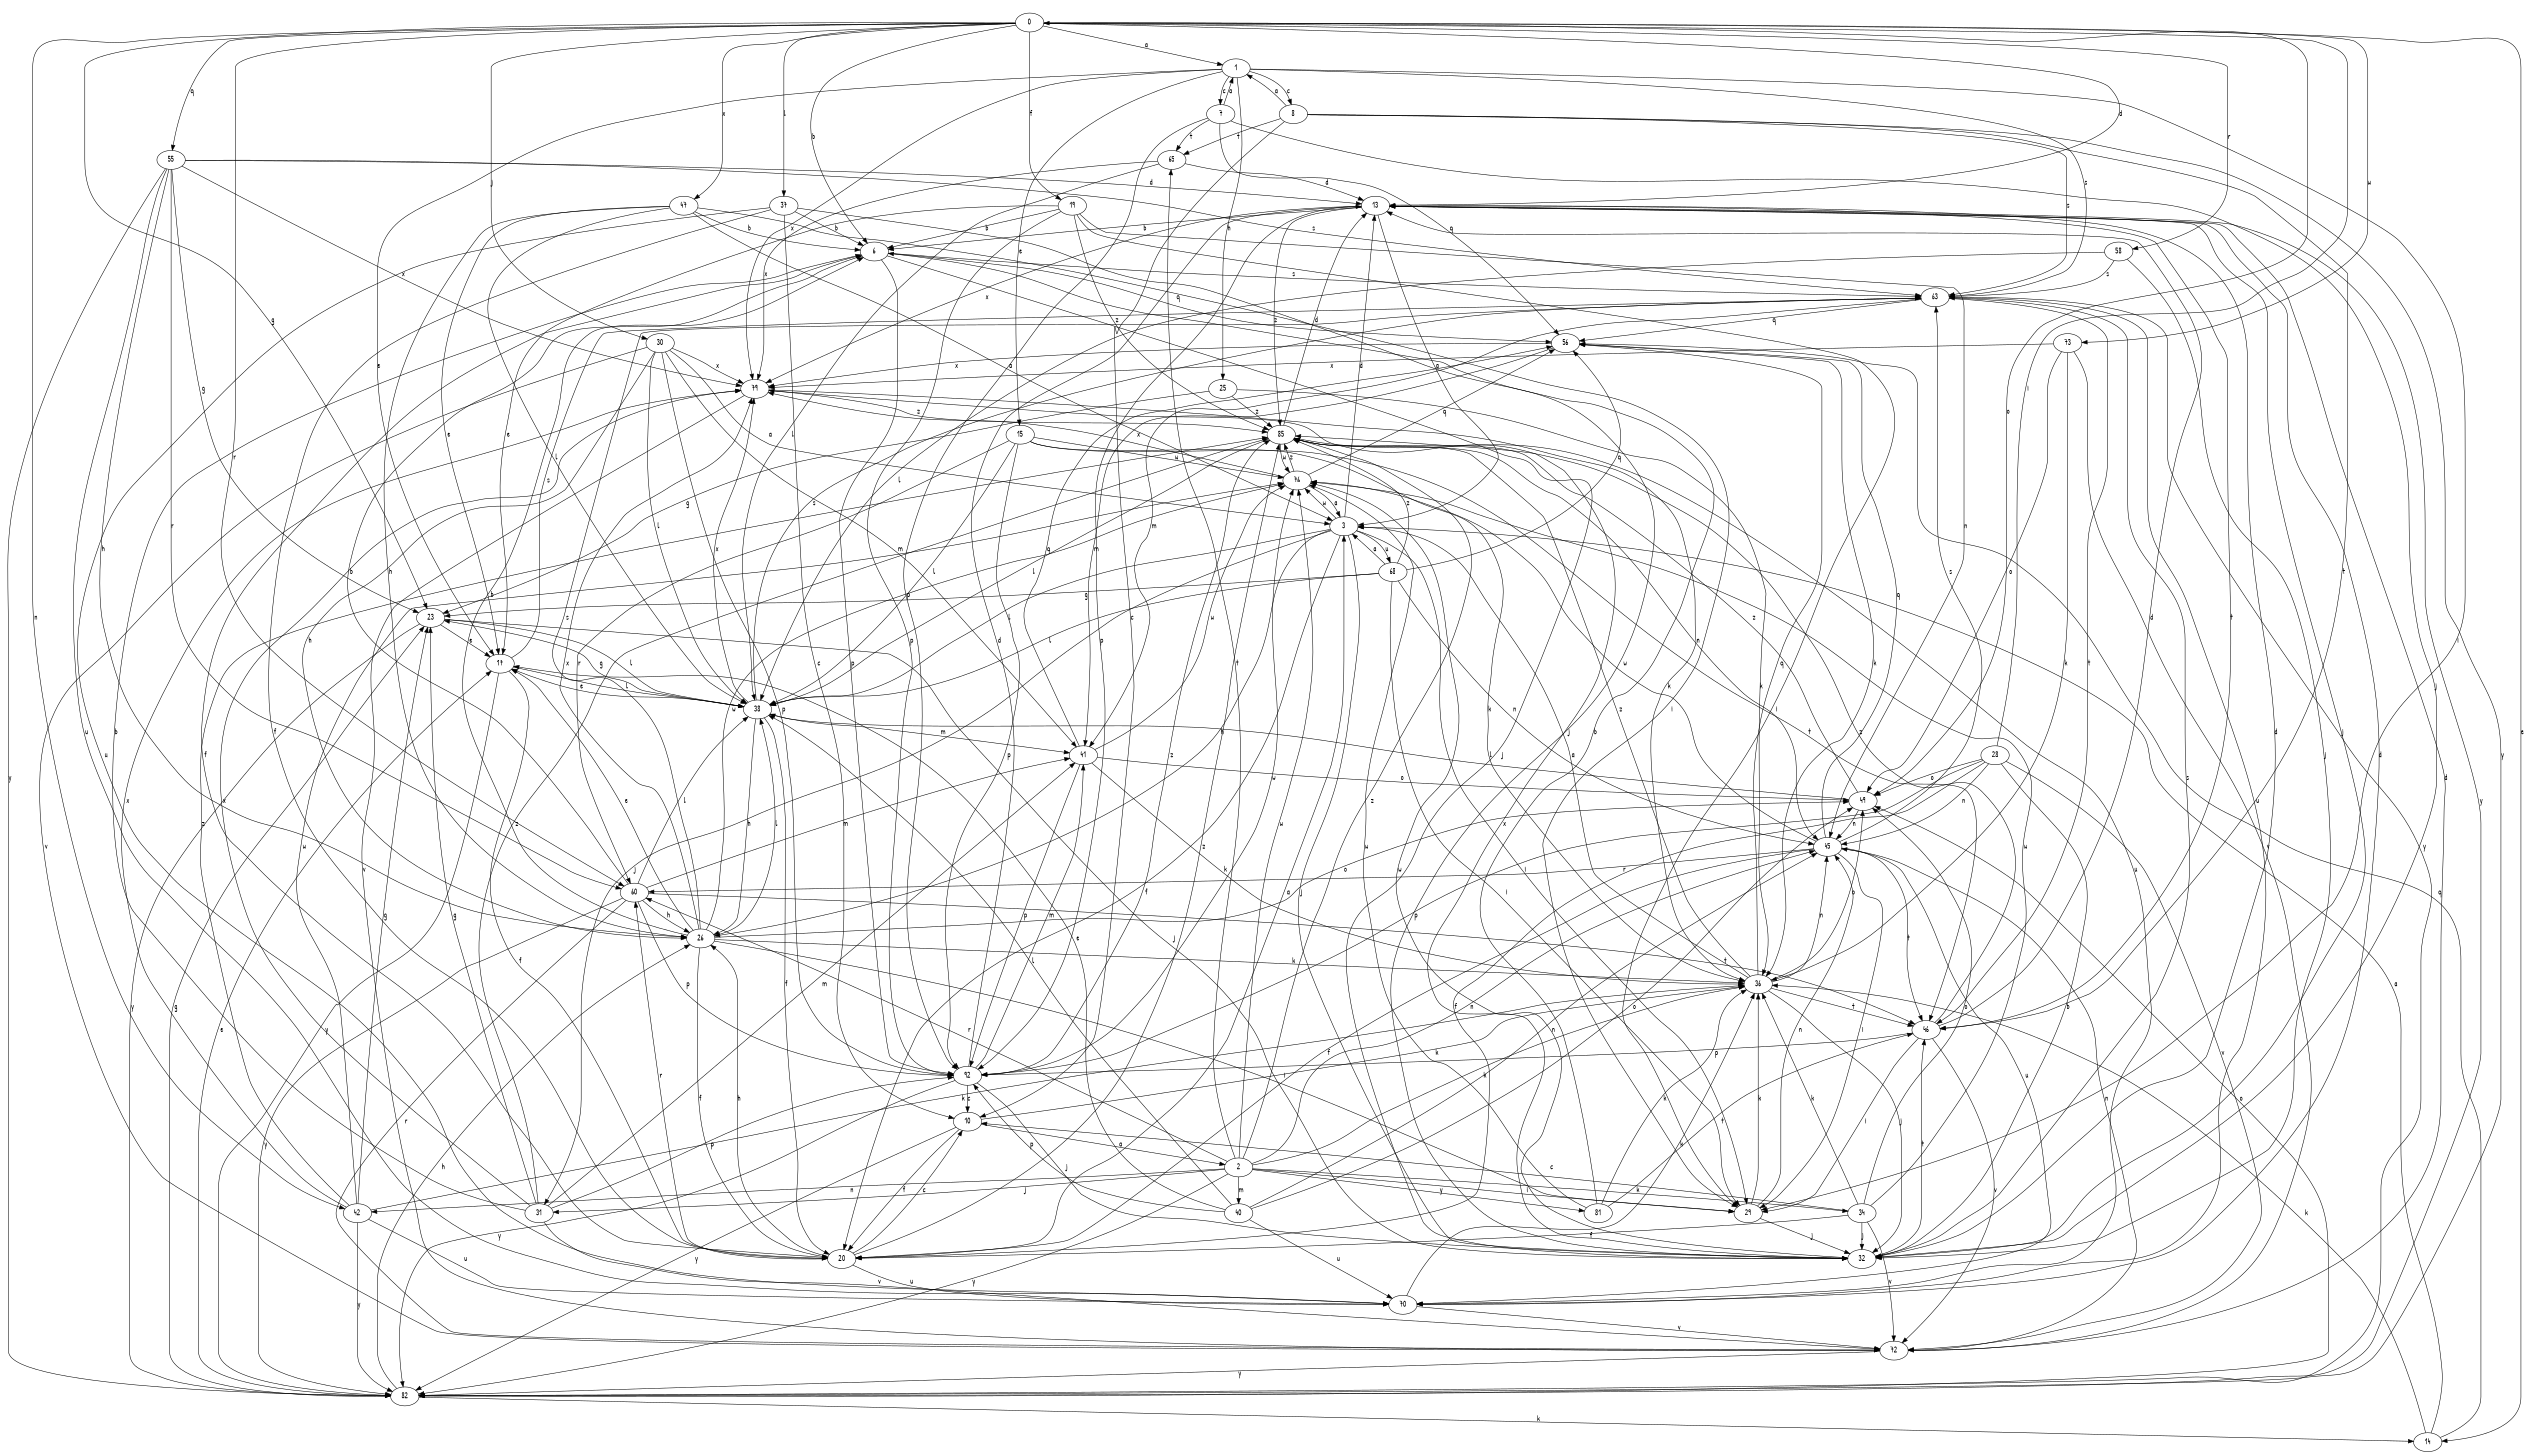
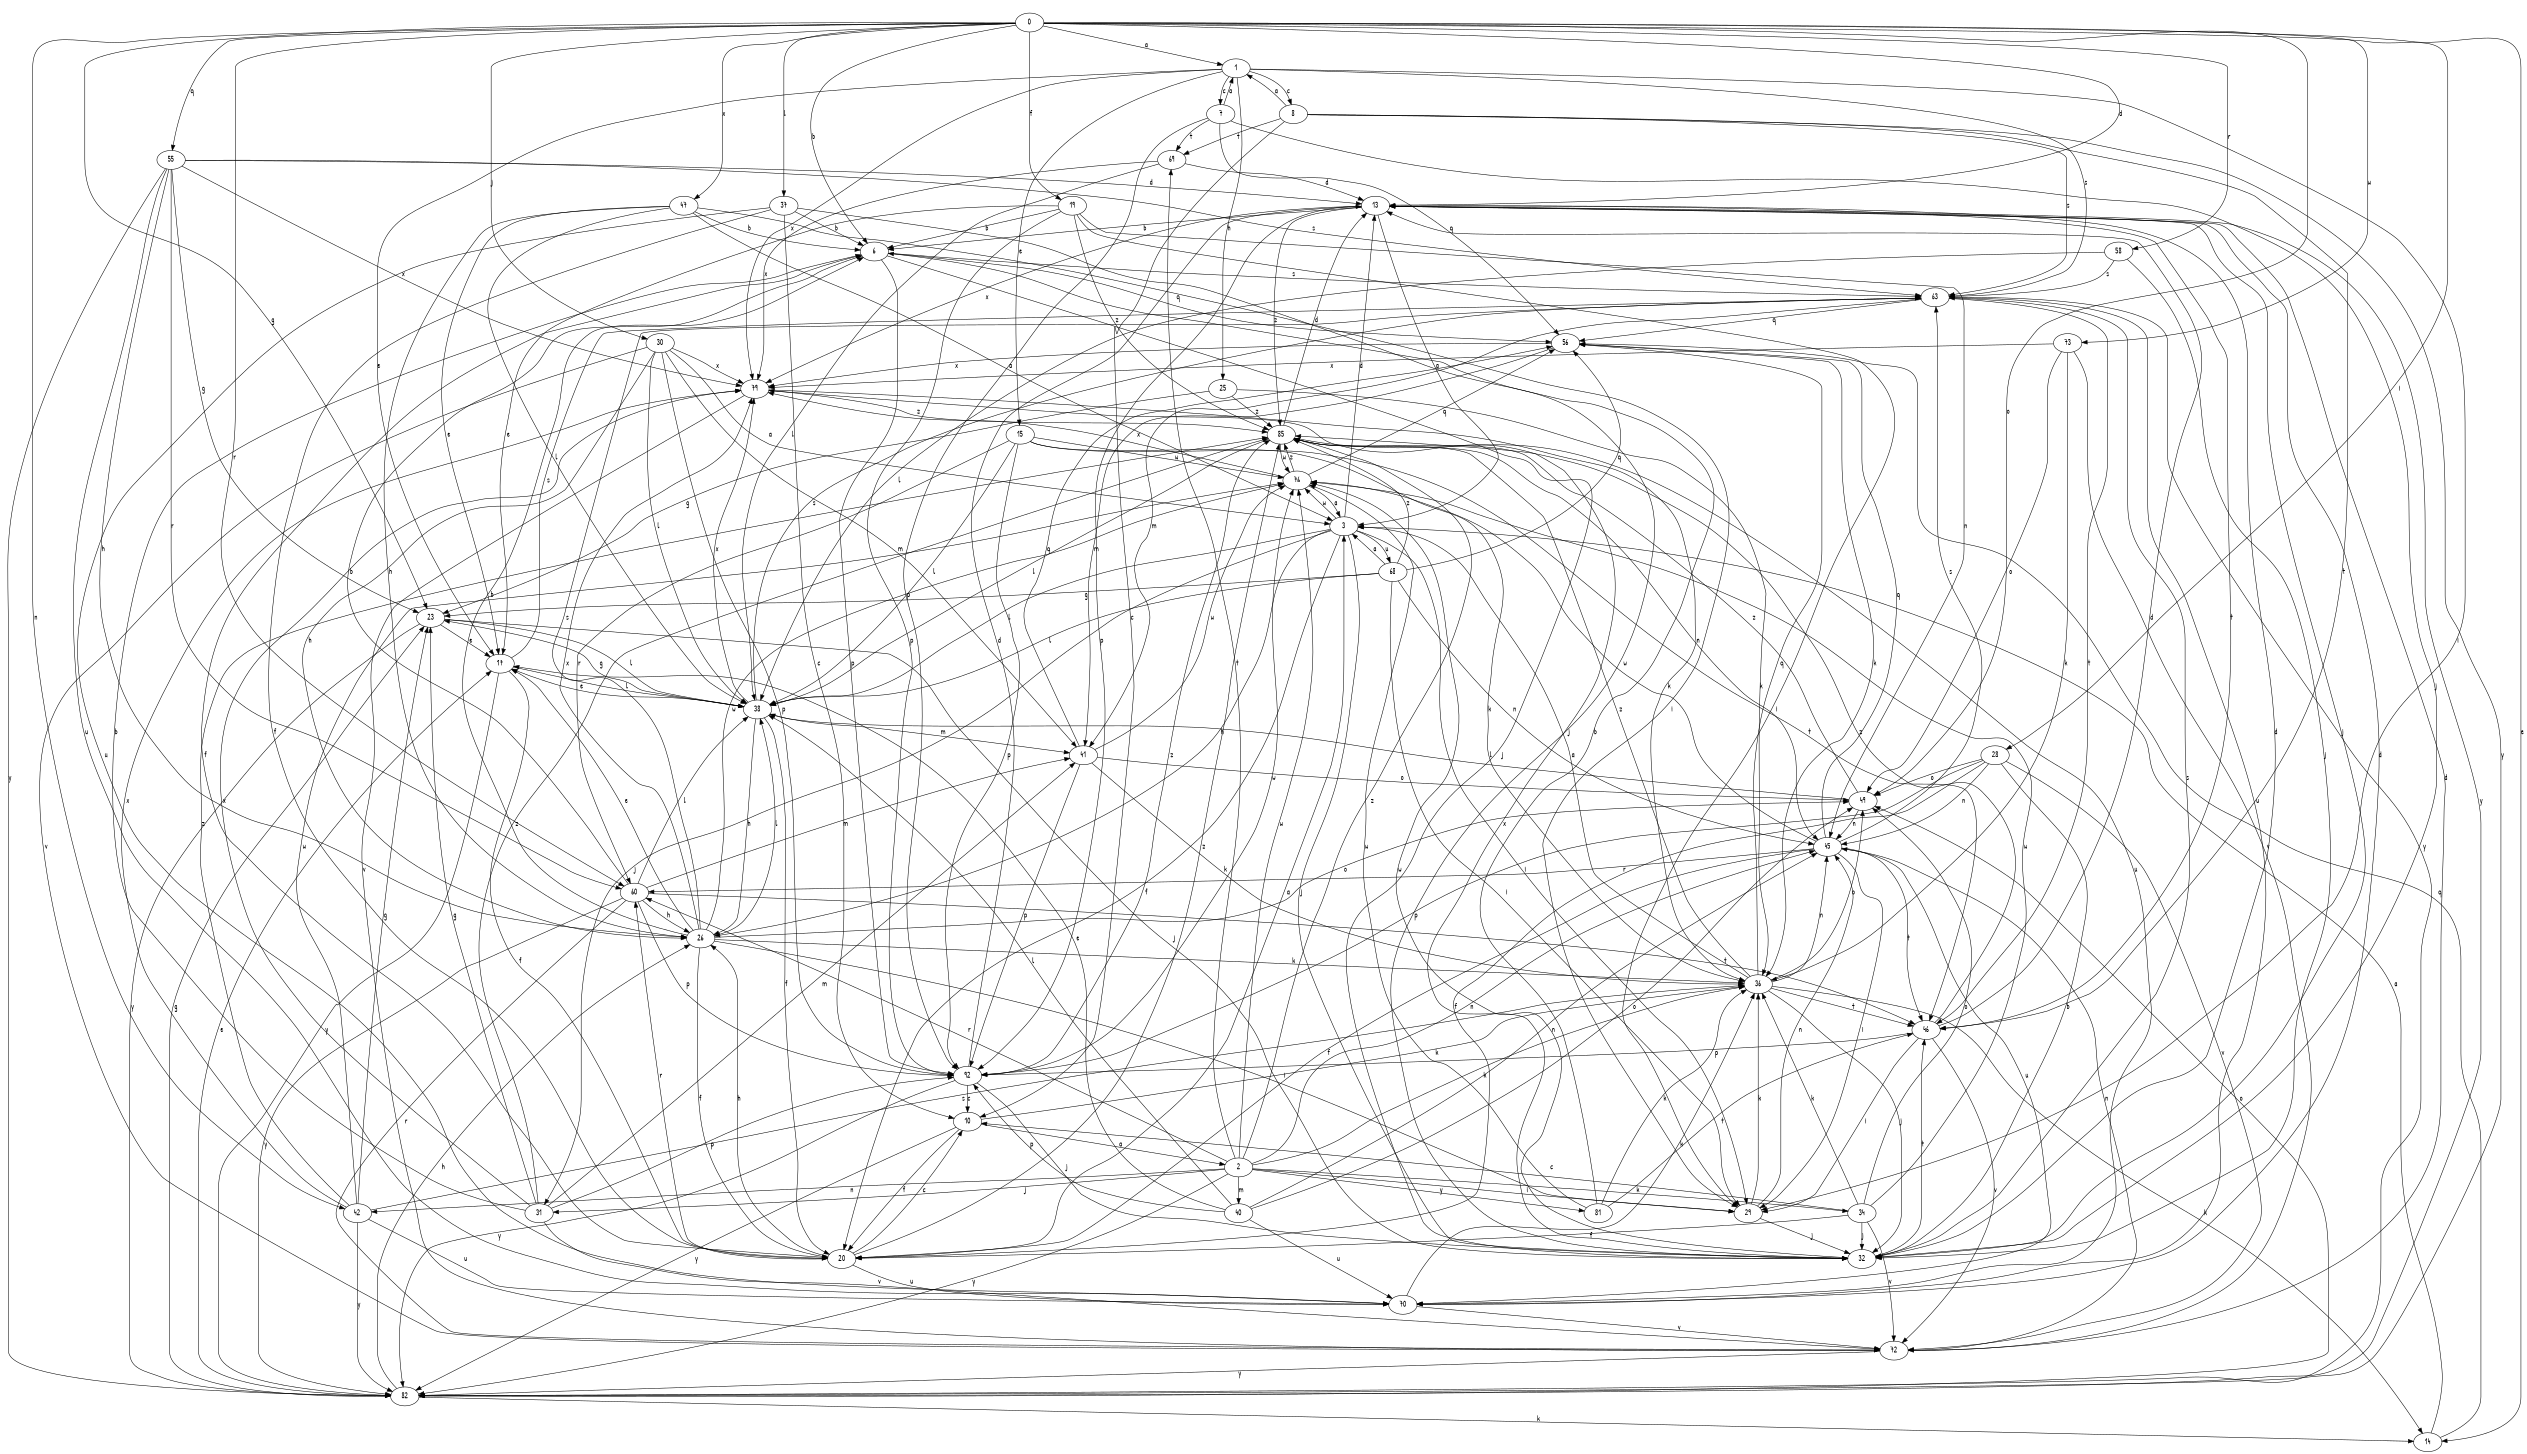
edge "28" -> "0": reversed
node "65": label "65" -> "69"
edge "92" -> "41": removed, label "m"
edge "42" -> "36": label "k" -> "s"
edge "14" -> "36": reversed
